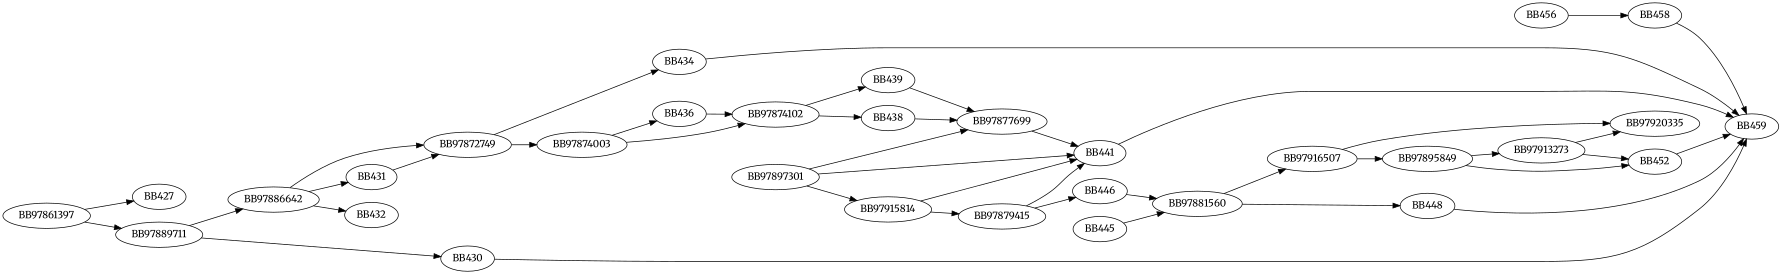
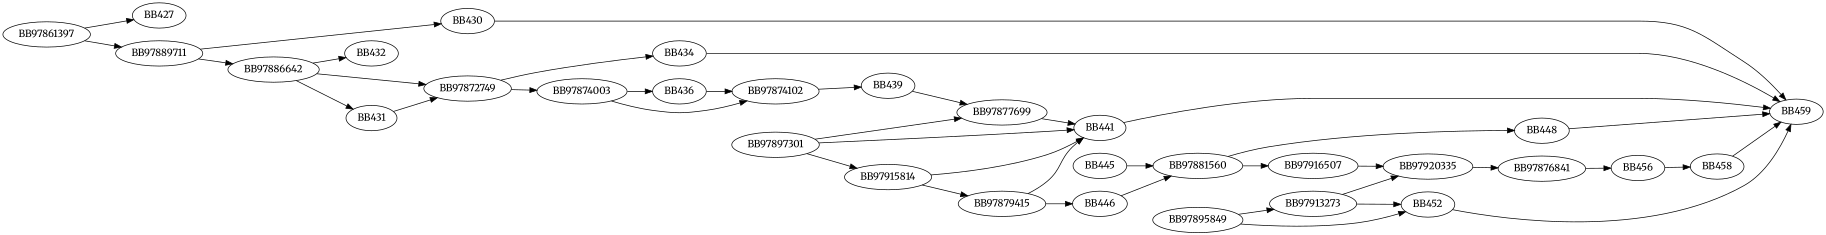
node "BB438": removed
edge "BB97916507" -> "BB97895849": removed
node "BB97876841": added
